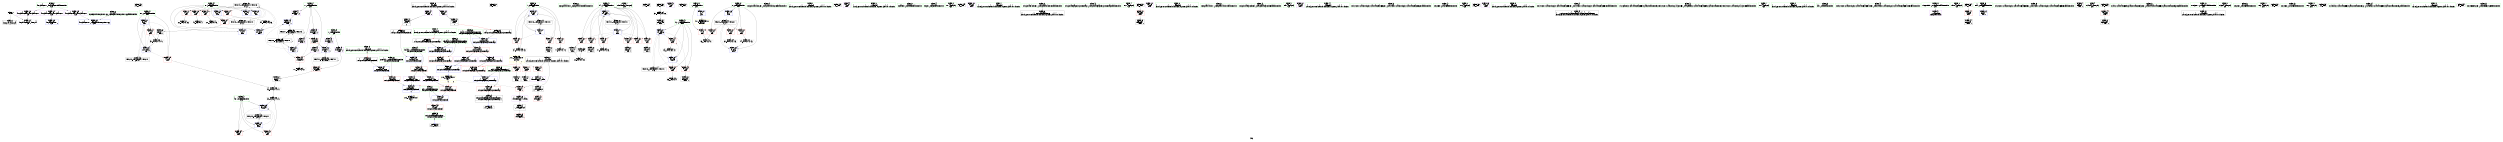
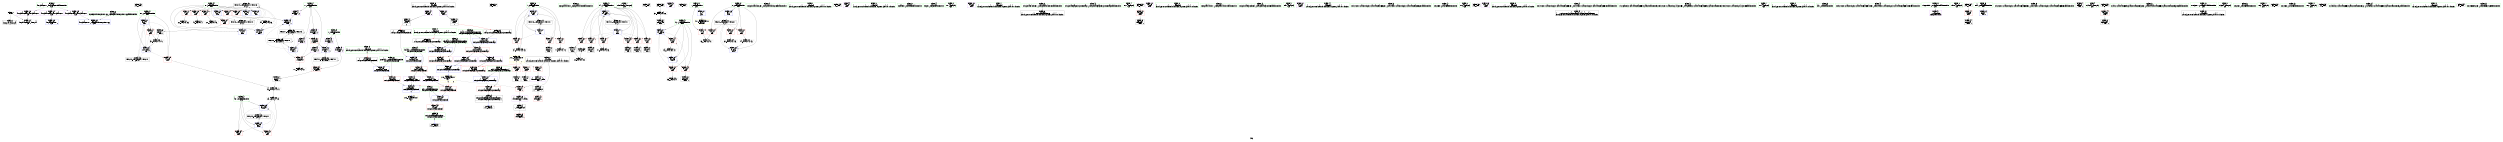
node "NodeID: 349": removed
node "NodeID: 126": added
node "NodeID: 84": added
node "NodeID: 284": removed
node "NodeID: 262": text "245 = Binary(244, 243, )" -> "245 = RNSt(244, 243, )"
